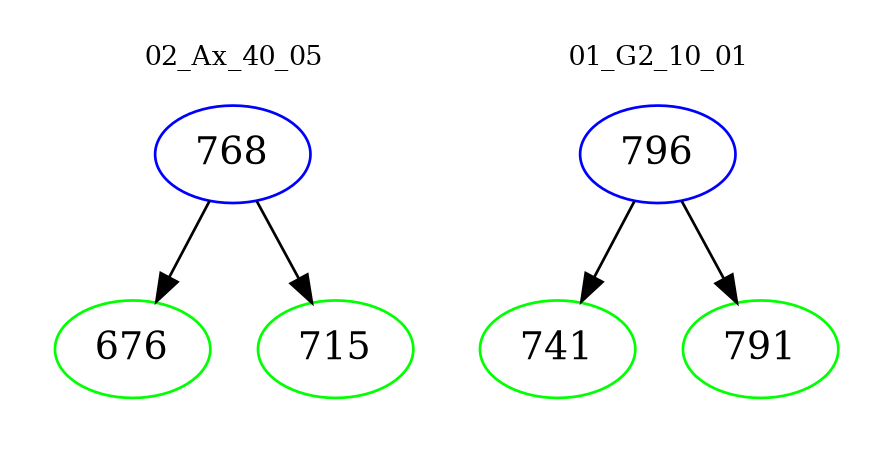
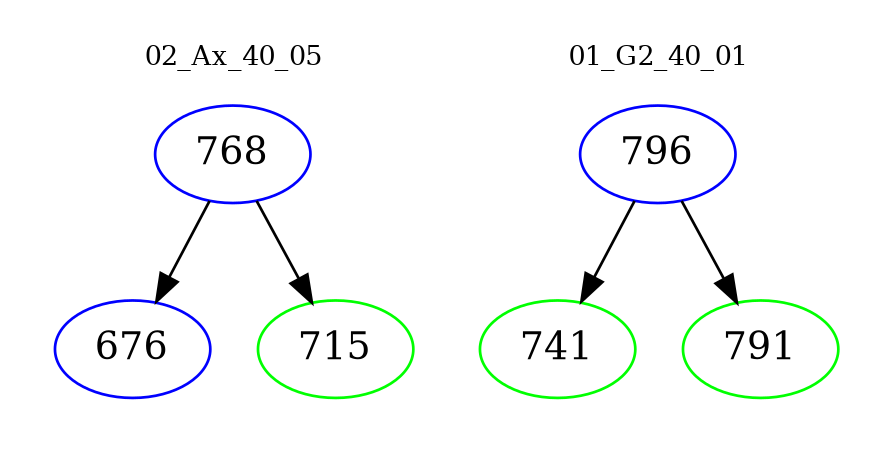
cluster "01_G2_10_01": label "01_G2_10_01" -> "01_G2_40_01"
node "676": color green -> blue
